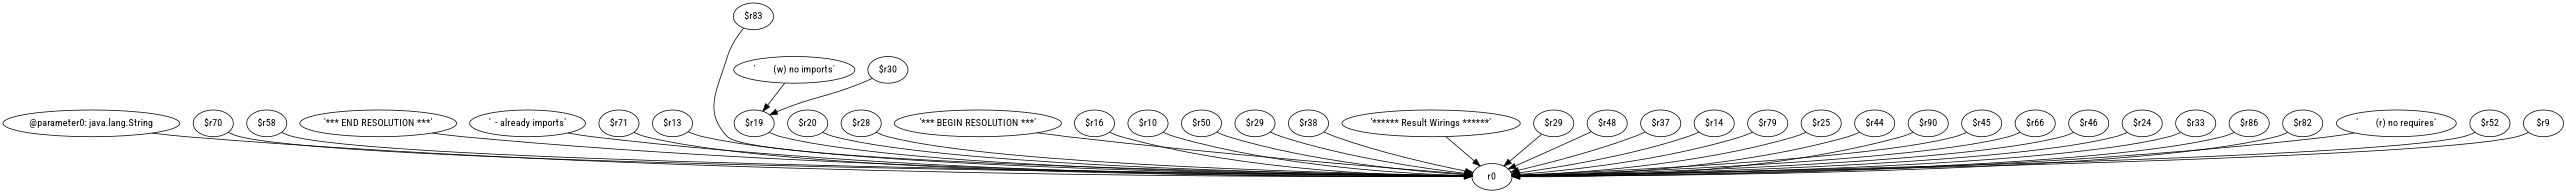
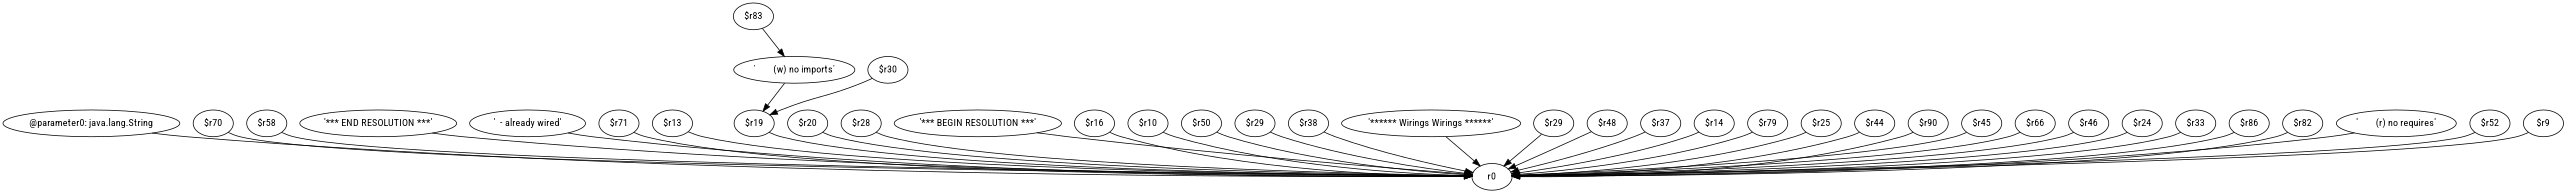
node "'  - already imports'": label "'  - already imports'" -> "'  - already wired'"
node "'****** Result Wirings ******'": label "'****** Result Wirings ******'" -> "'****** Wirings Wirings ******'"
edge "$r83" -> "r0": now "$r83" -> "'        (w) no imports'"
